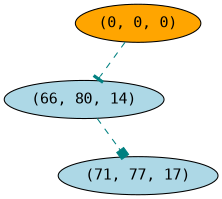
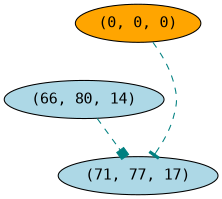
edge "(0, 0, 0)" -> "(66, 80, 14)": now "(0, 0, 0)" -> "(71, 77, 17)"
